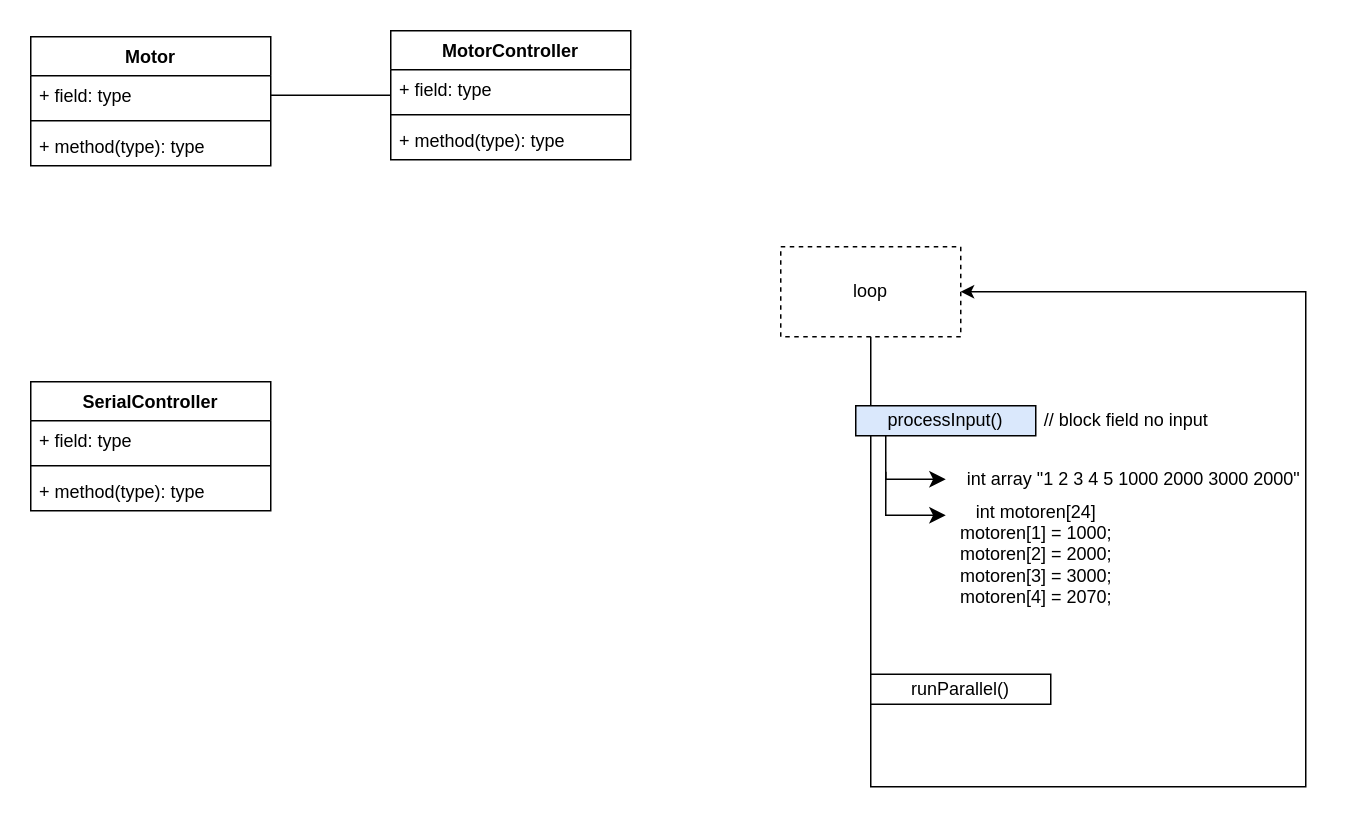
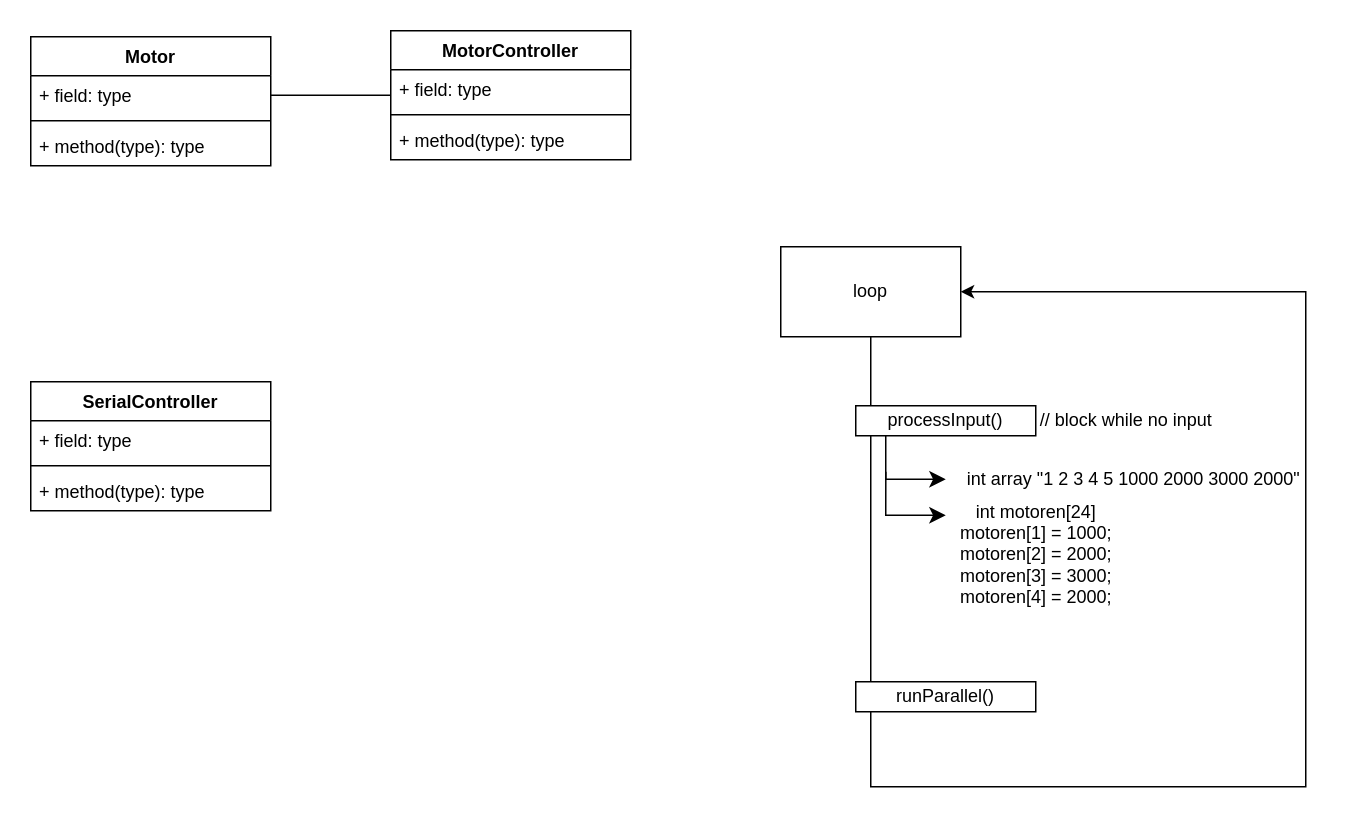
node "loop": style dashed -> solid
node "processInput()": fillcolor #dae8fc -> #ffffff
node "// block field no input": label "// block field no input" -> "// block while no input"
node "int motoren[24] motoren[1] = 1000; motoren[2] = 2000; motoren[3] = 3000; motoren[4] = 2070;": label "int motoren[24] motoren[1] = 1000; motoren[2] = 2000; motoren[3] = 3000; motoren[4] = 2070;" -> "int motoren[24] motoren[1] = 1000; motoren[2] = 2000; motoren[3] = 3000; motoren[4] = 2000;"
node "runParallel()": moved (961, 689) -> (946, 697)
